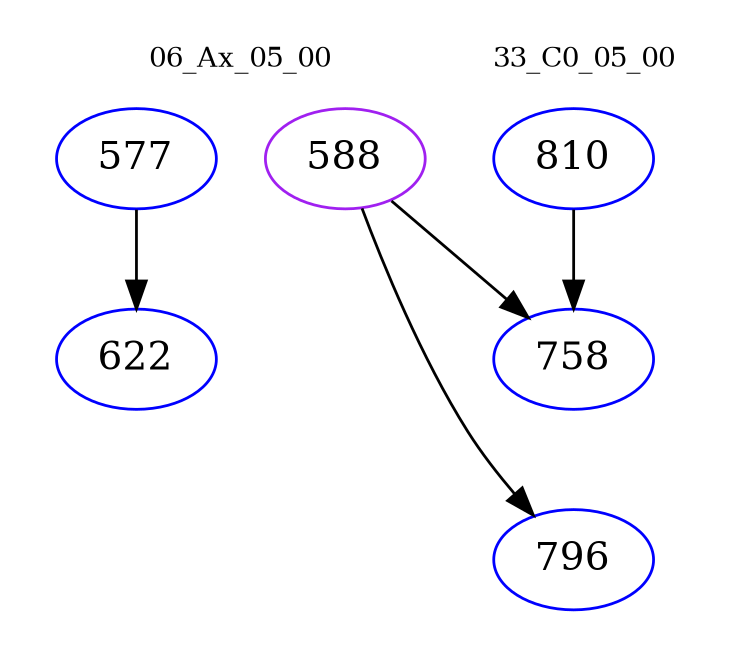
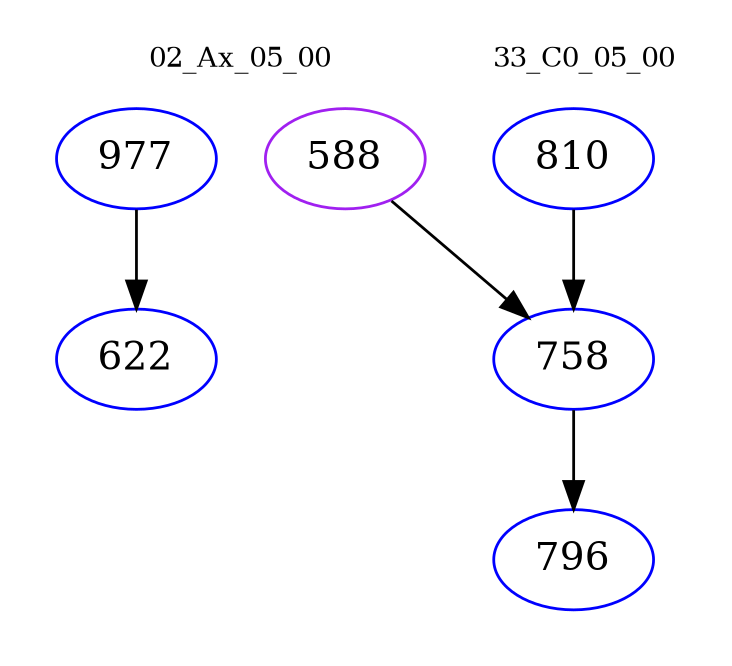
cluster "06_Ax_05_00": label "06_Ax_05_00" -> "02_Ax_05_00"
node "577": label "577" -> "977"
edge "588" -> "796": now "758" -> "796"
